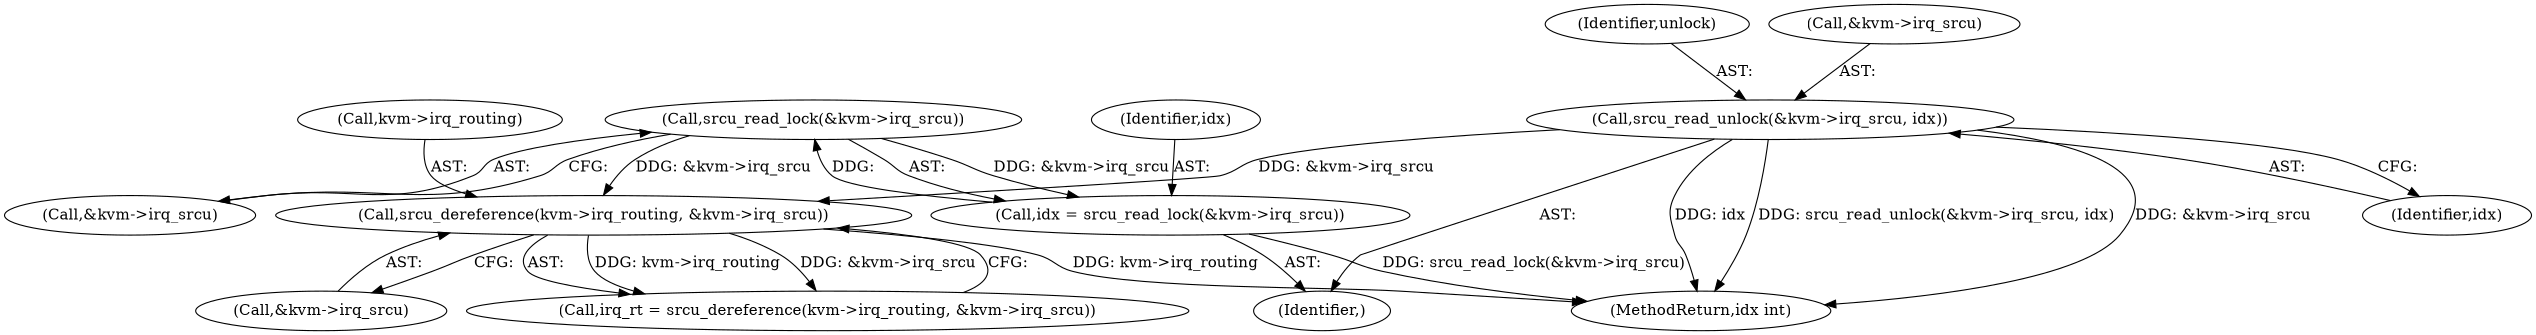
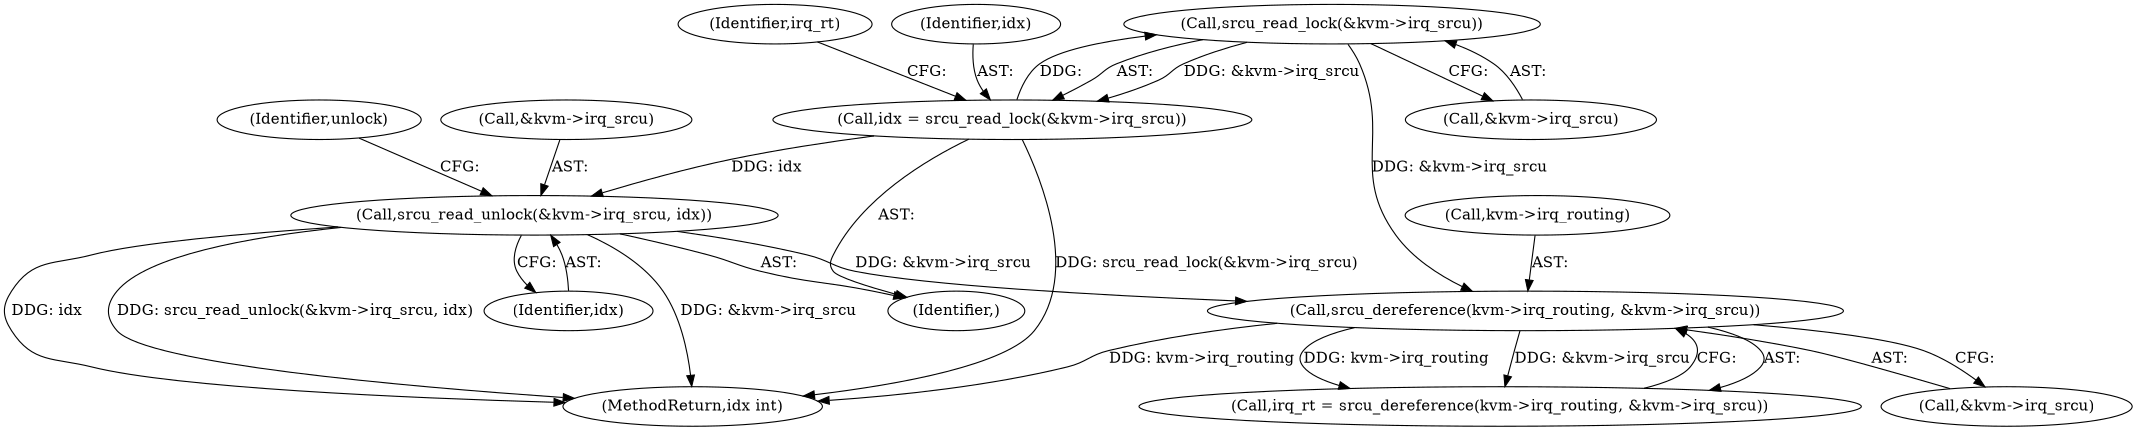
node "(Identifier,irq_rt)": added
edge "(Identifier,unlock)" -> "(Call,srcu_read_unlock(&kvm->irq_srcu, idx))": label "AST: " -> "CFG: "
edge "(Call,idx = srcu_read_lock(&kvm->irq_srcu))" -> "(Call,srcu_read_unlock(&kvm->irq_srcu, idx))": added, label "DDG: idx"
